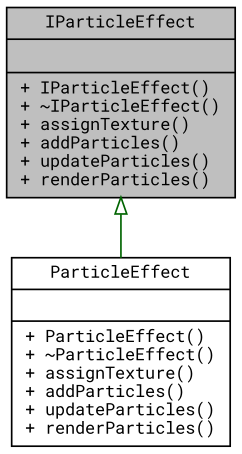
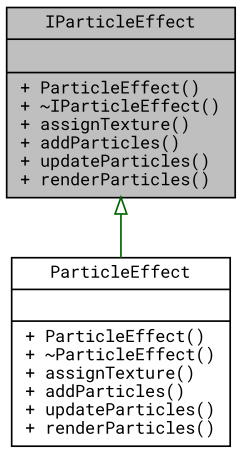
node "IParticleEffect": text "+ IParticleEffect()" -> "+ ParticleEffect()"
